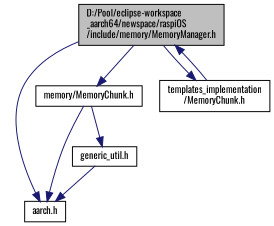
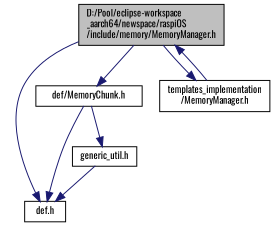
node "memory/MemoryChunk.h": label "memory/MemoryChunk.h" -> "def/MemoryChunk.h"
node "templates_implementation /MemoryChunk.h": label "templates_implementation /MemoryChunk.h" -> "templates_implementation /MemoryManager.h"
node "aarch.h": label "aarch.h" -> "def.h"
